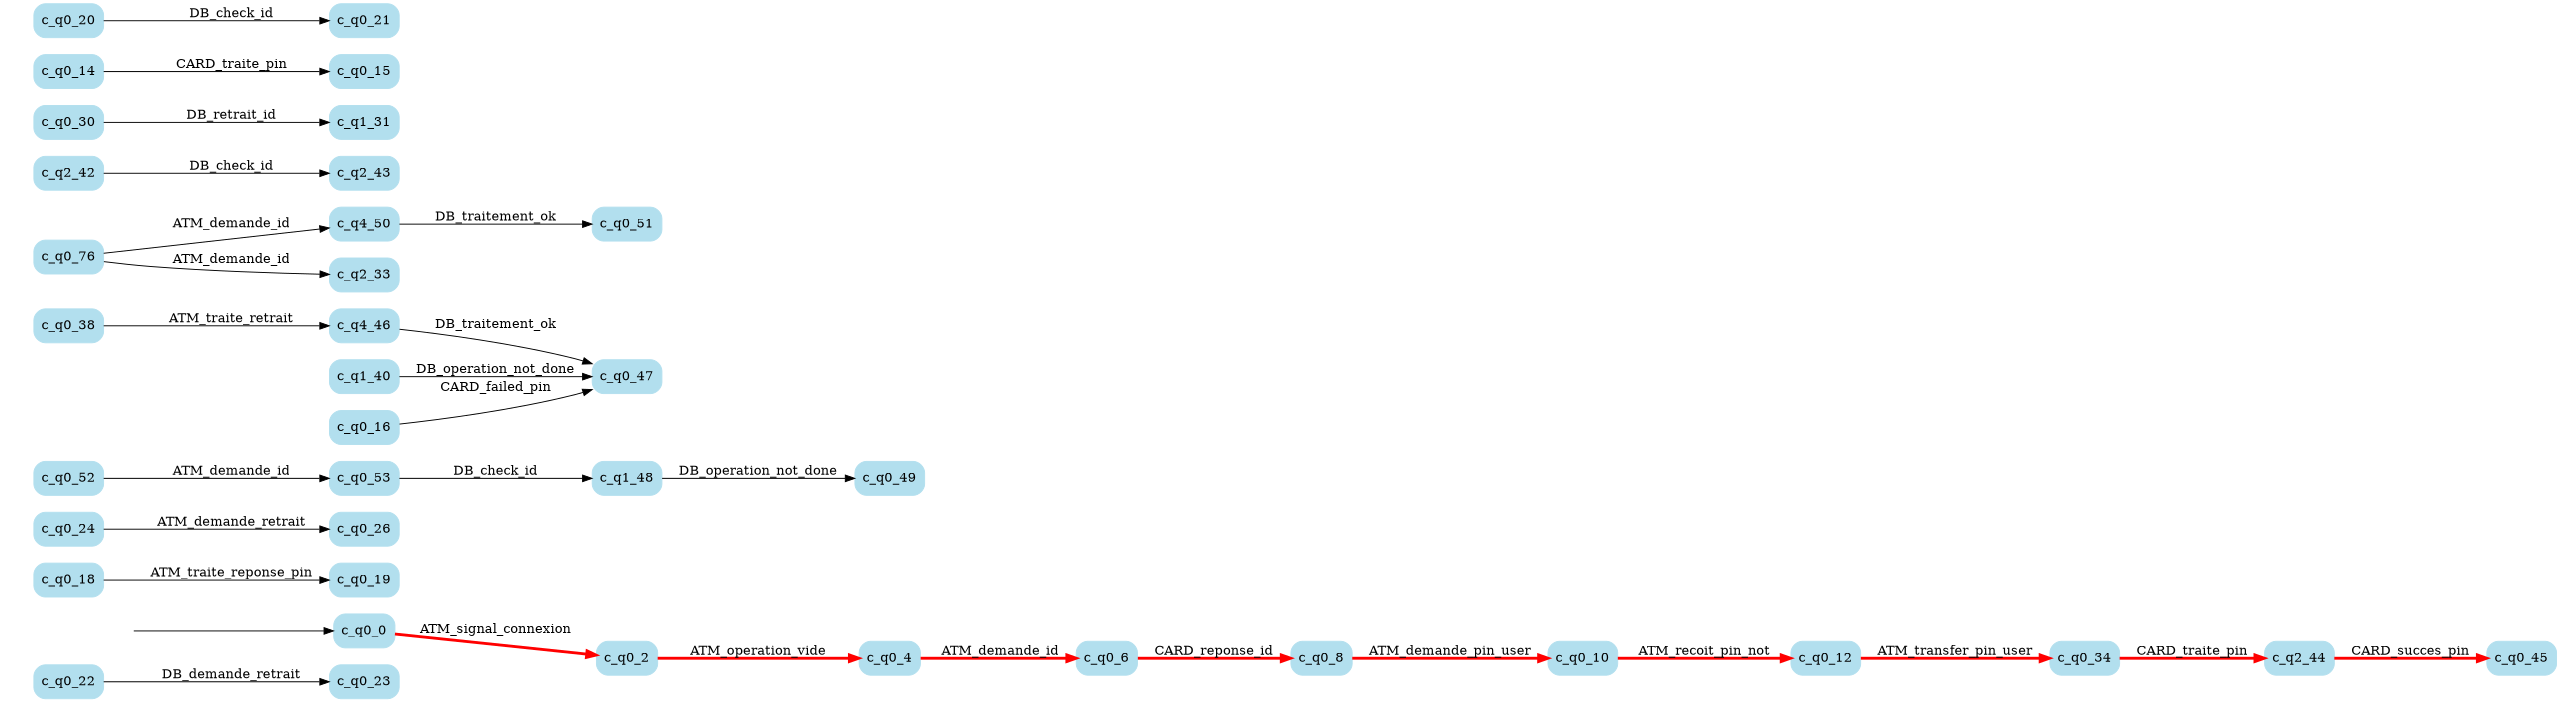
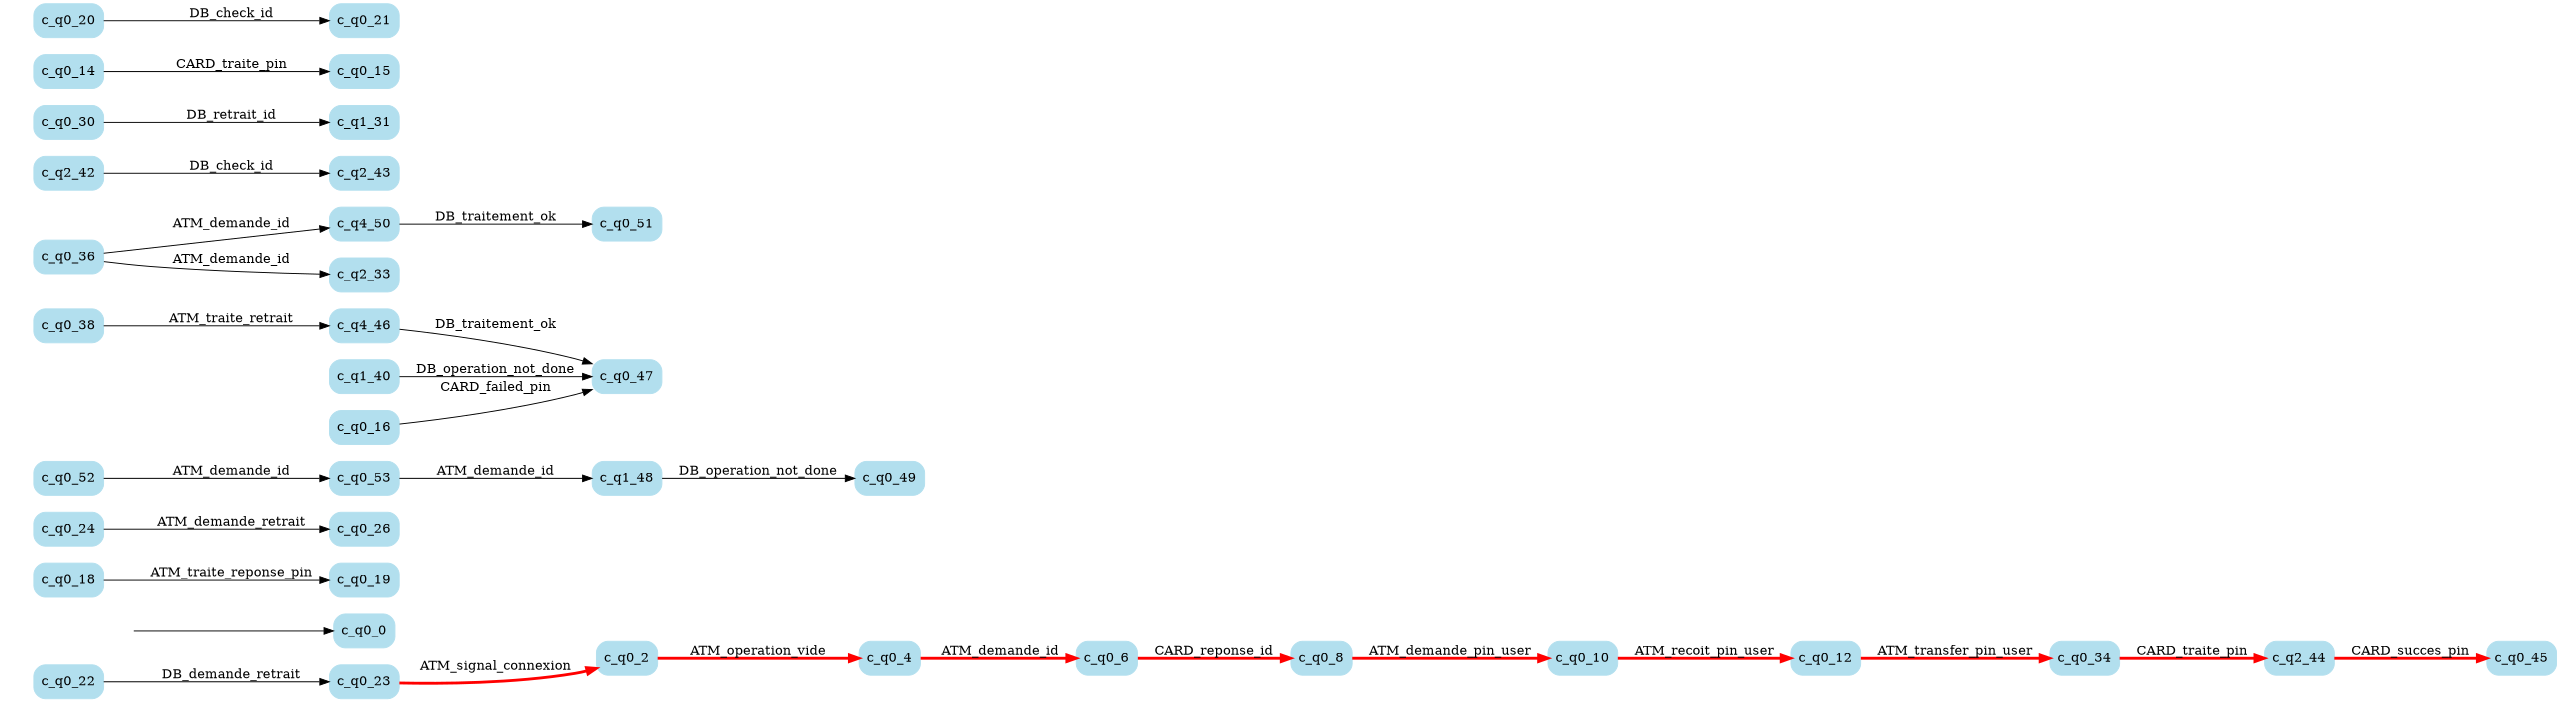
node "c_q0_76": label "c_q0_76" -> "c_q0_36"
edge "c_q0_53" -> "c_q1_48": label "DB_check_id" -> "ATM_demande_id"
edge "c_q0_0" -> "c_q0_2": now "c_q0_23" -> "c_q0_2"
edge "c_q0_10" -> "c_q0_12": label "ATM_recoit_pin_not" -> "ATM_recoit_pin_user"
